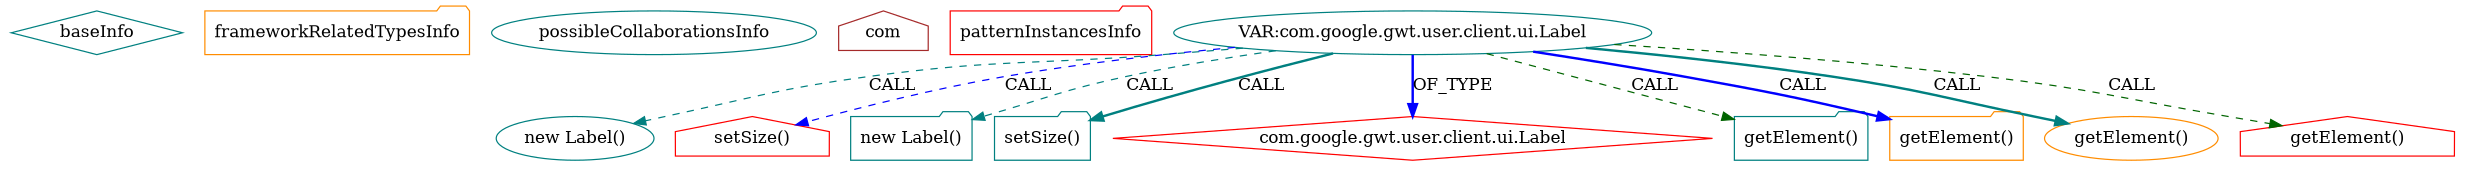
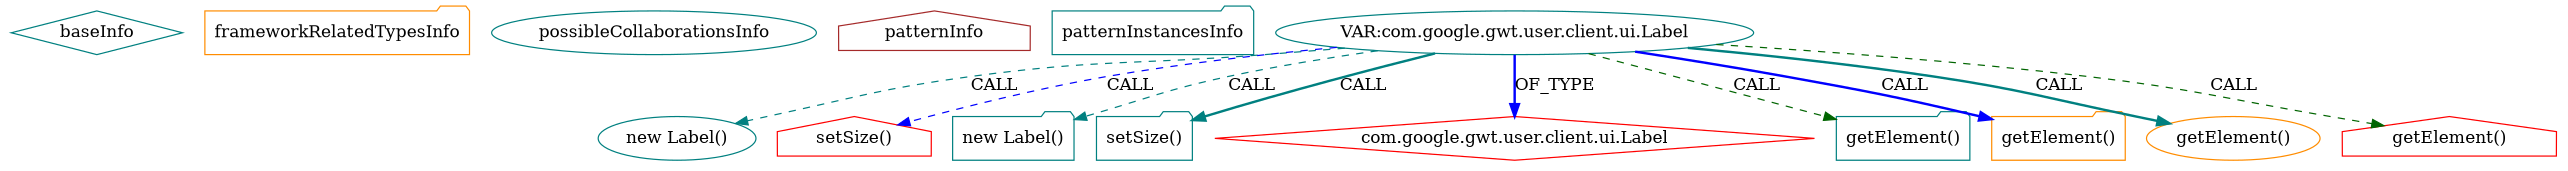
node "com": label "com" -> "patternInfo"
node "patternInstancesInfo": color red -> teal
